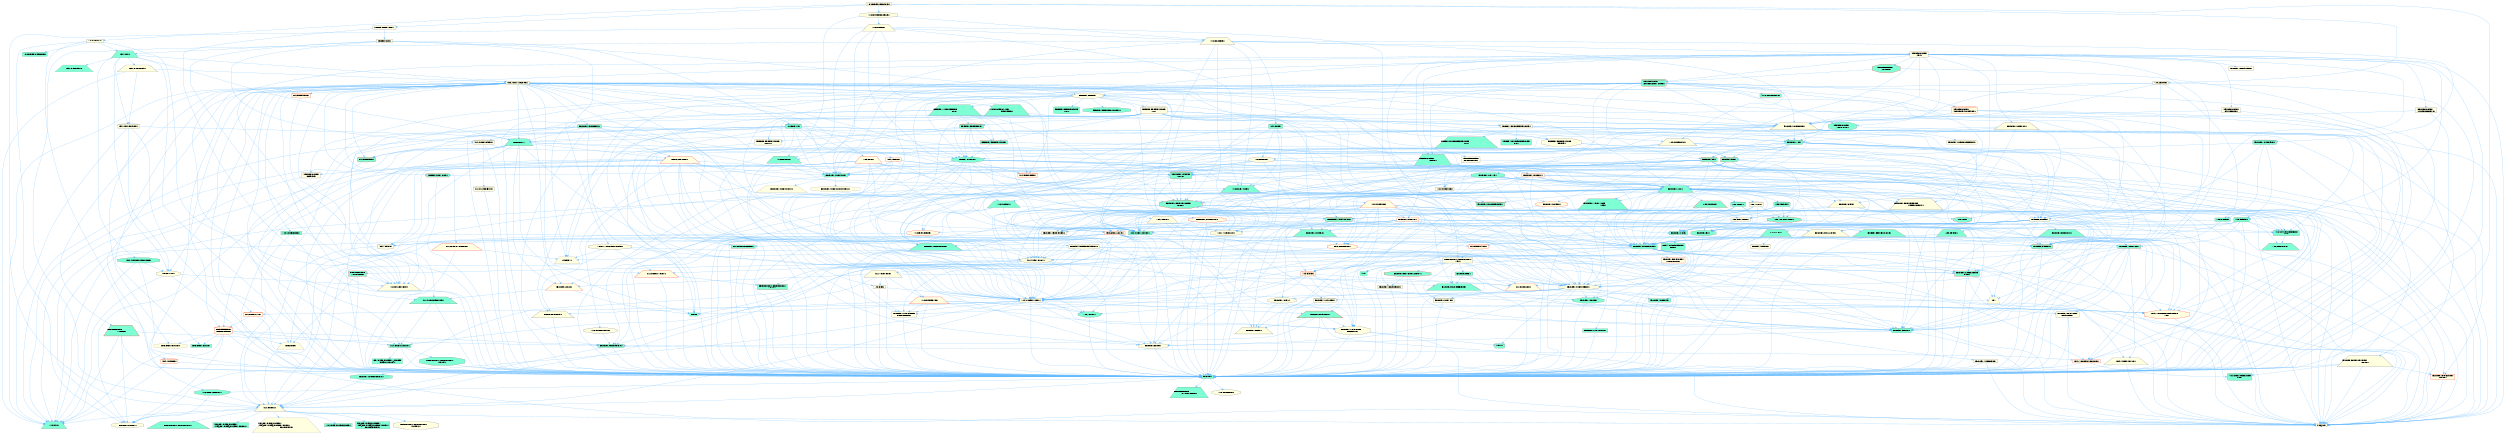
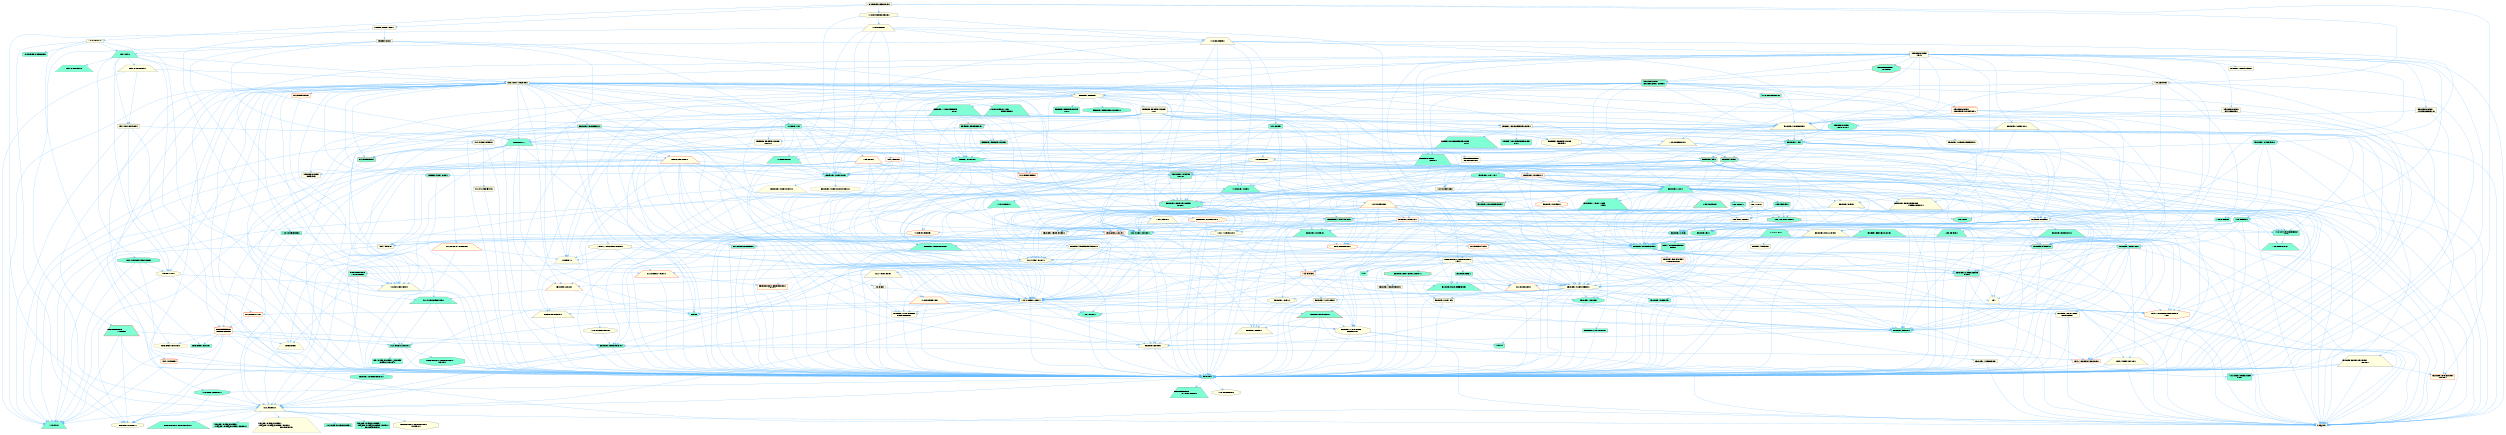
node "GenericPlatform/GenericPlatform Memory.h": fillcolor aquamarine -> lightyellow
